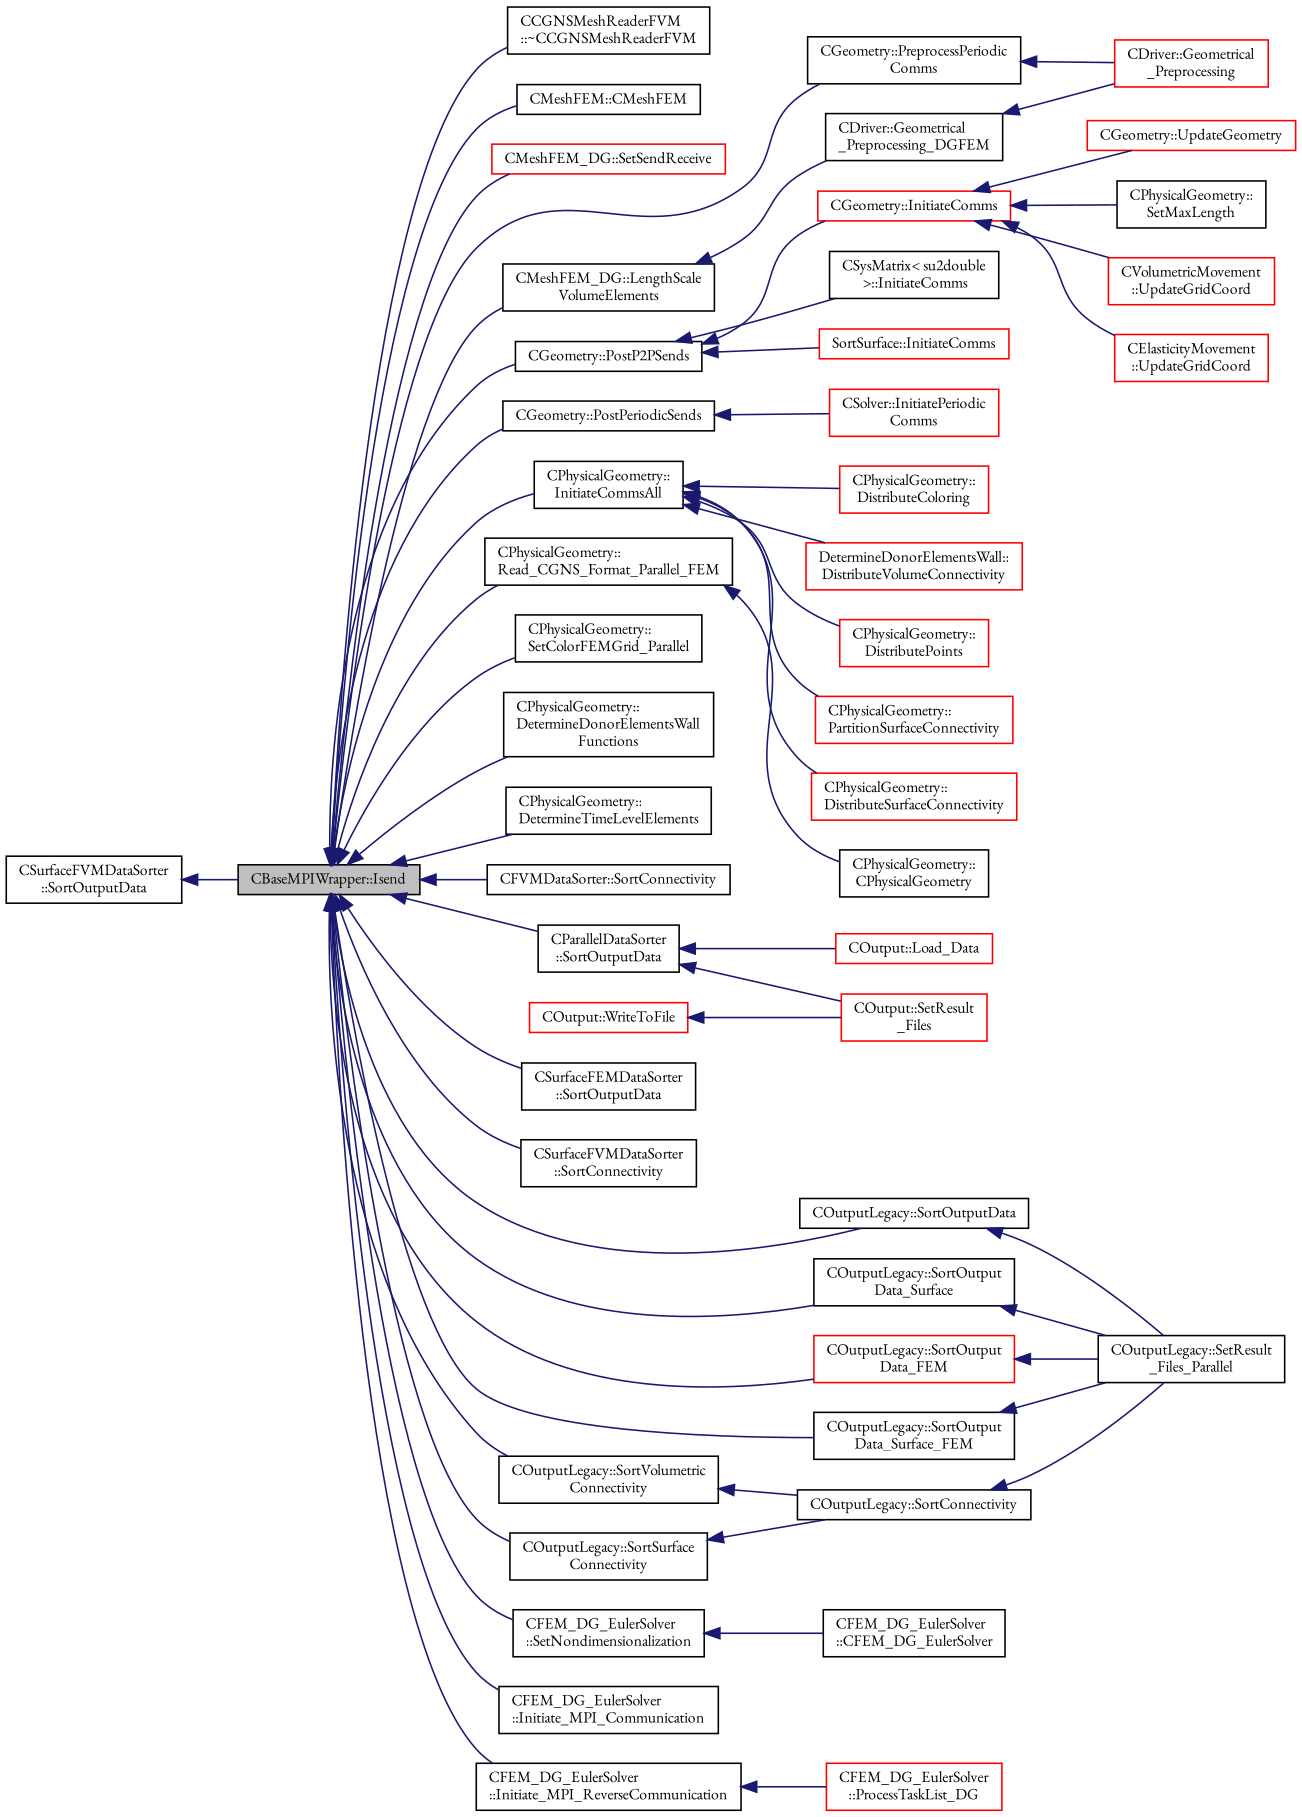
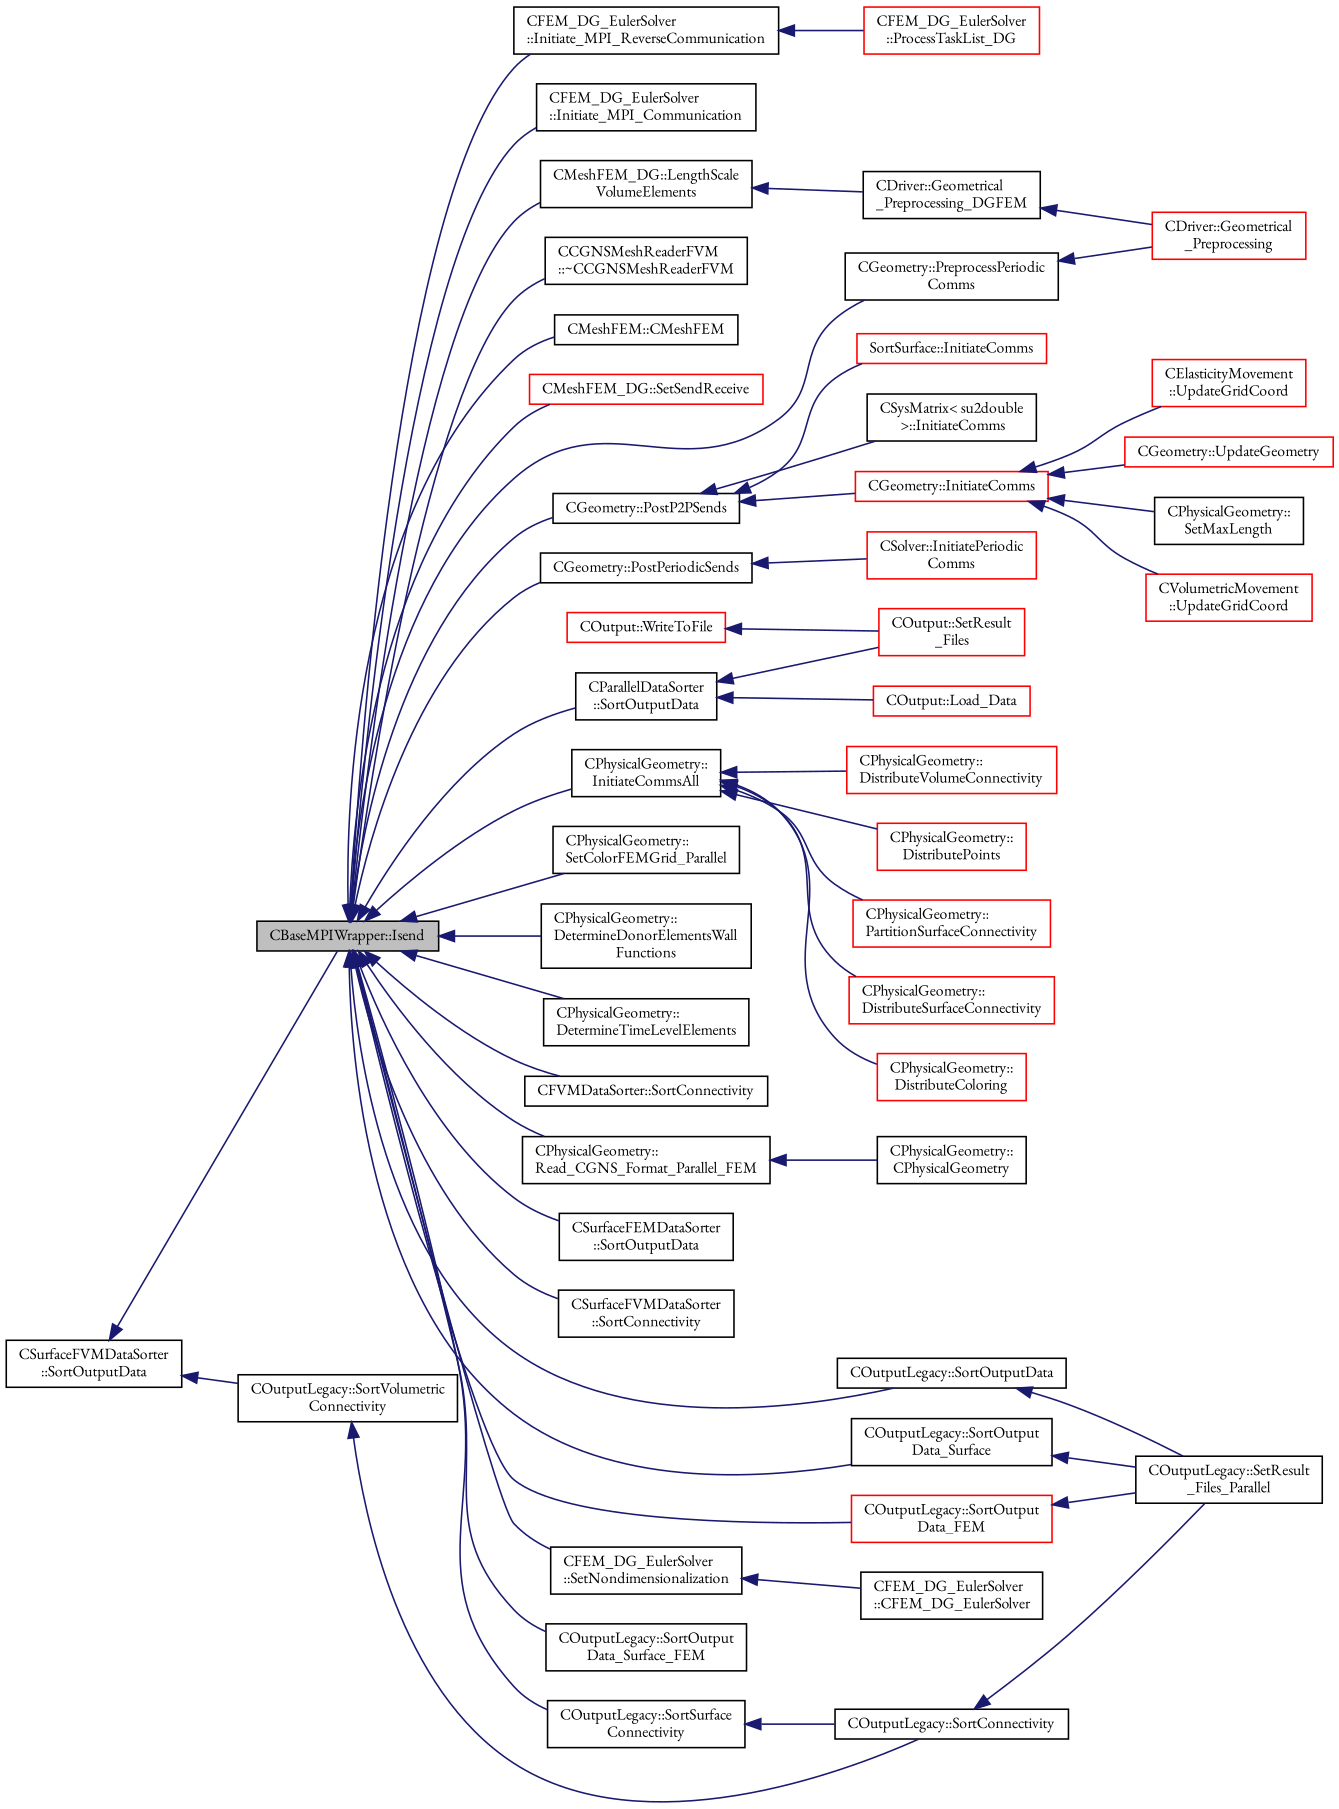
node "DetermineDonorElementsWall:: DistributeVolumeConnectivity": label "DetermineDonorElementsWall:: DistributeVolumeConnectivity" -> "CPhysicalGeometry:: DistributeVolumeConnectivity"
edge "COutputLegacy::SortVolumetric Connectivity" -> "CBaseMPIWrapper::Isend": now "COutputLegacy::SortVolumetric Connectivity" -> "CSurfaceFVMDataSorter ::SortOutputData"
edge "COutputLegacy::SetResult _Files_Parallel" -> "COutputLegacy::SortOutput Data_Surface_FEM": removed
